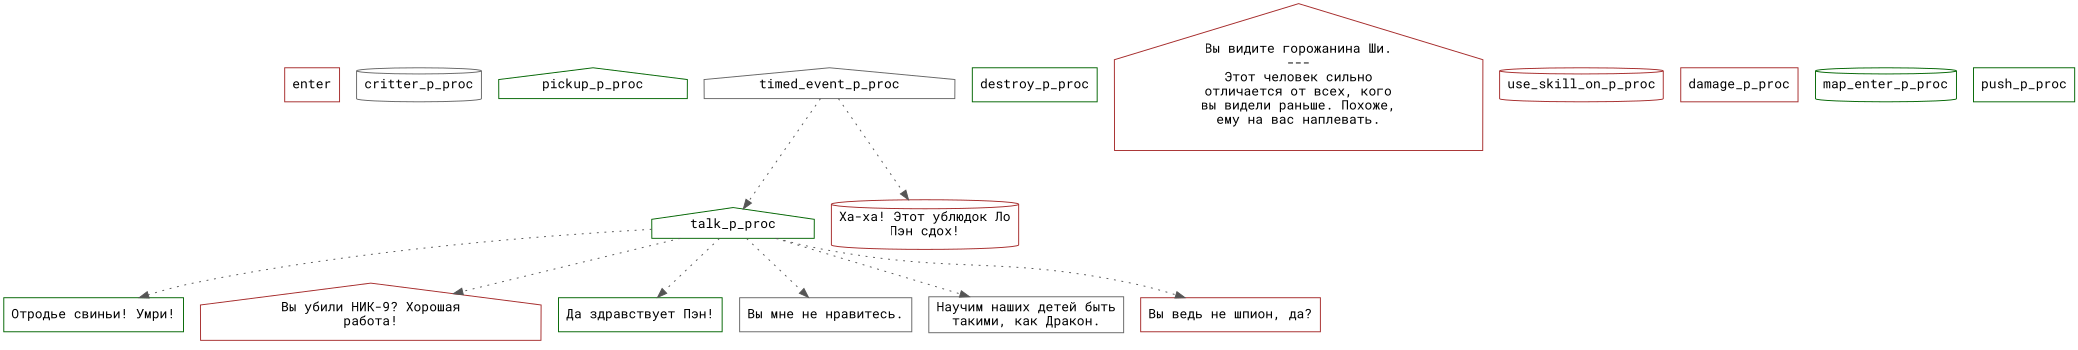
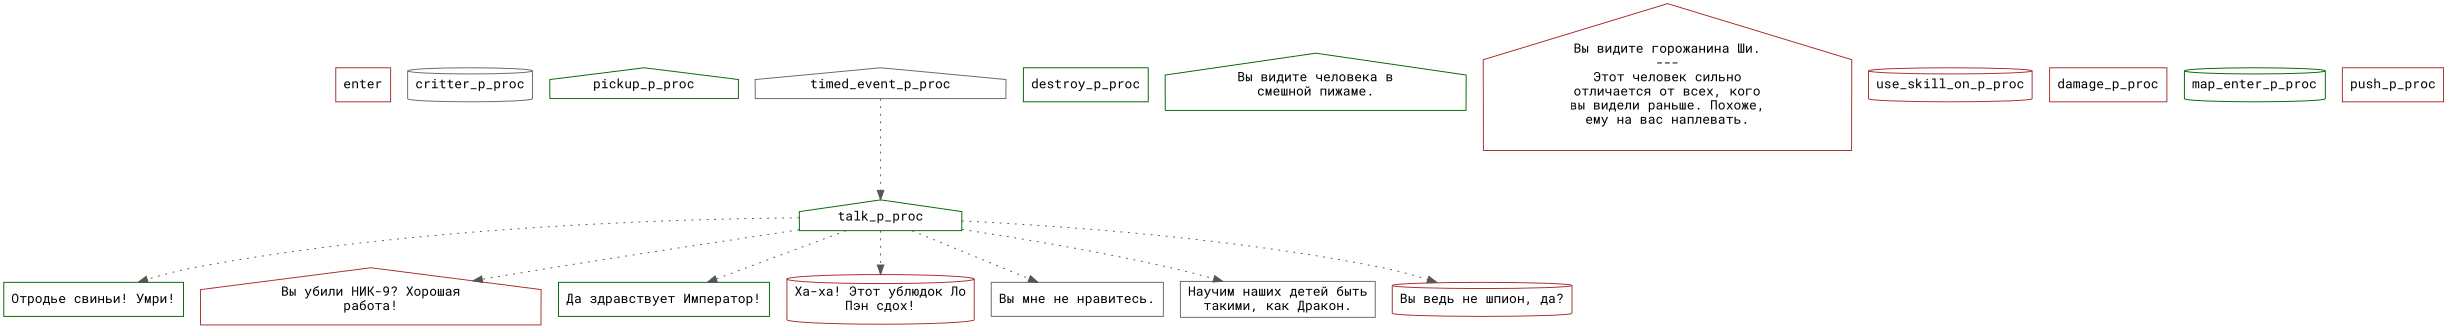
node "Вы видите человека в смешной пижаме.": added
node "push_p_proc": color darkgreen -> brown
edge "timed_event_p_proc" -> "Ха-ха! Этот ублюдок Ло Пэн сдох!": now "talk_p_proc" -> "Ха-ха! Этот ублюдок Ло Пэн сдох!"
node "Да здравствует Пэн!": label "Да здравствует Пэн!" -> "Да здравствует Император!"
node "Вы ведь не шпион, да?": shape box -> cylinder
